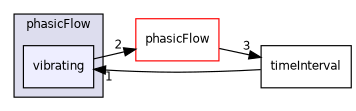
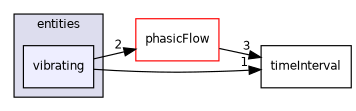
cluster "phasicFlow": label "phasicFlow" -> "entities"
edge "timeInterval" -> "vibrating": reversed
